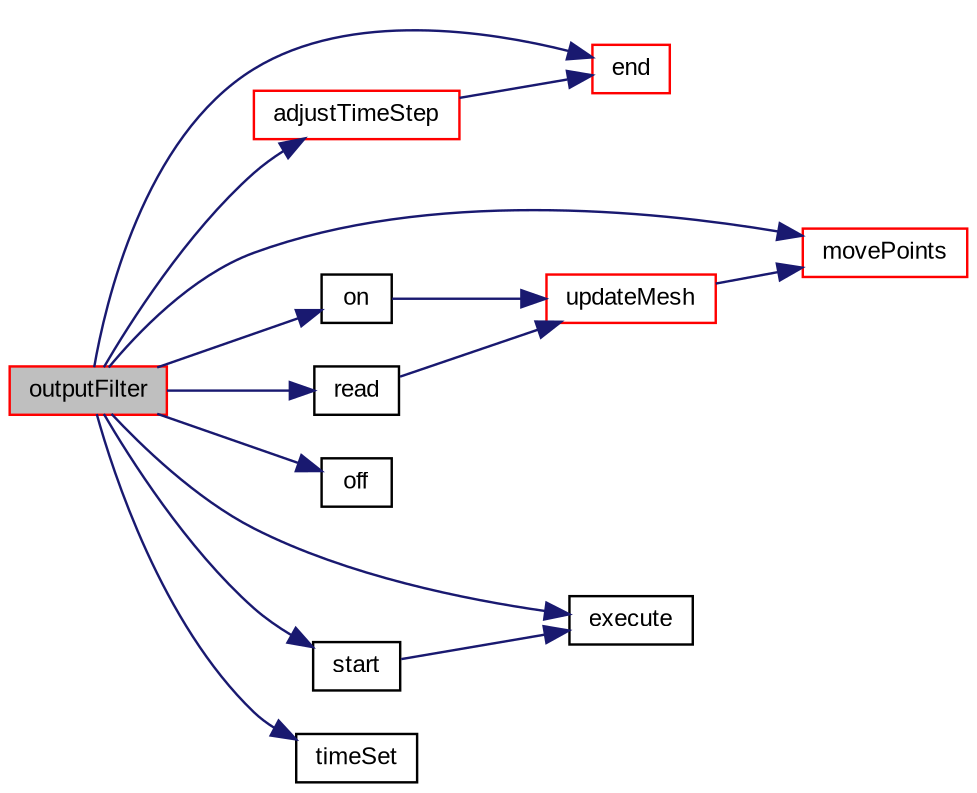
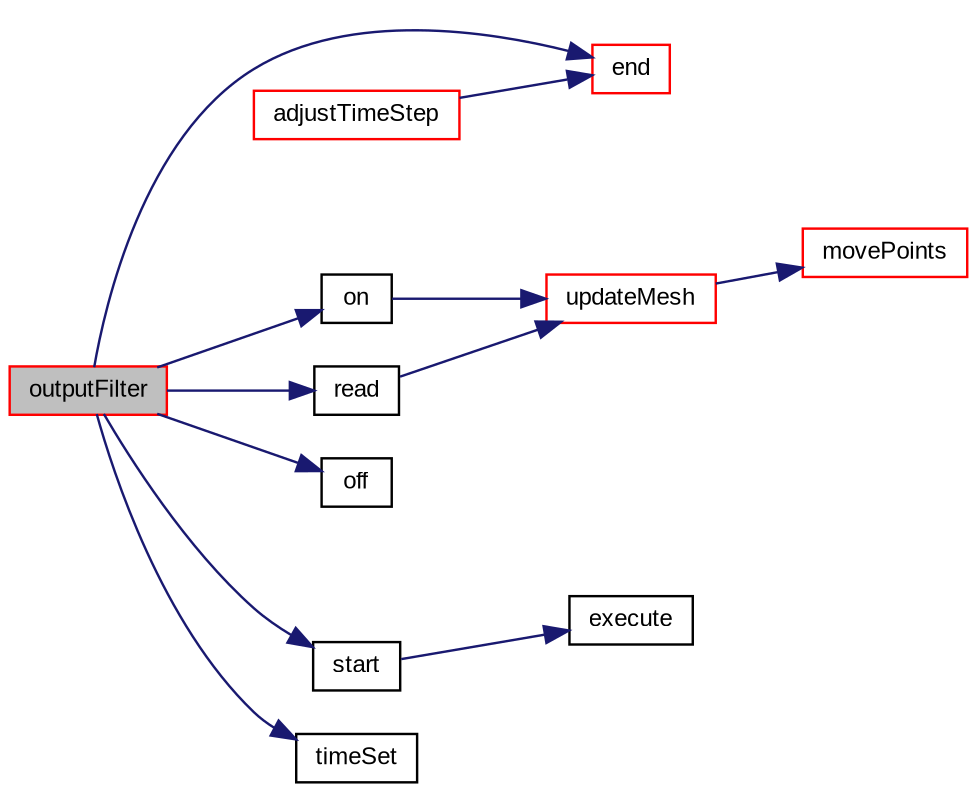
edge "outputFilter" -> "movePoints": removed
edge "outputFilter" -> "adjustTimeStep": removed
edge "outputFilter" -> "execute": removed
